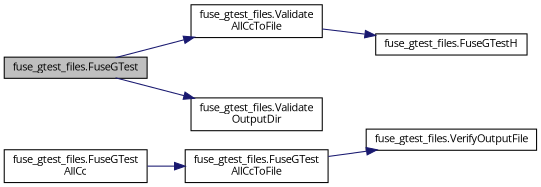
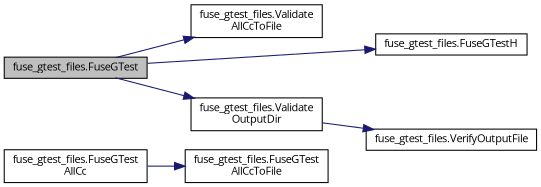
edge "fuse_gtest_files.Validate AllCcToFile" -> "fuse_gtest_files.FuseGTestH": now "fuse_gtest_files.FuseGTest" -> "fuse_gtest_files.FuseGTestH"
edge "fuse_gtest_files.FuseGTest AllCcToFile" -> "fuse_gtest_files.VerifyOutputFile": now "fuse_gtest_files.Validate OutputDir" -> "fuse_gtest_files.VerifyOutputFile"
